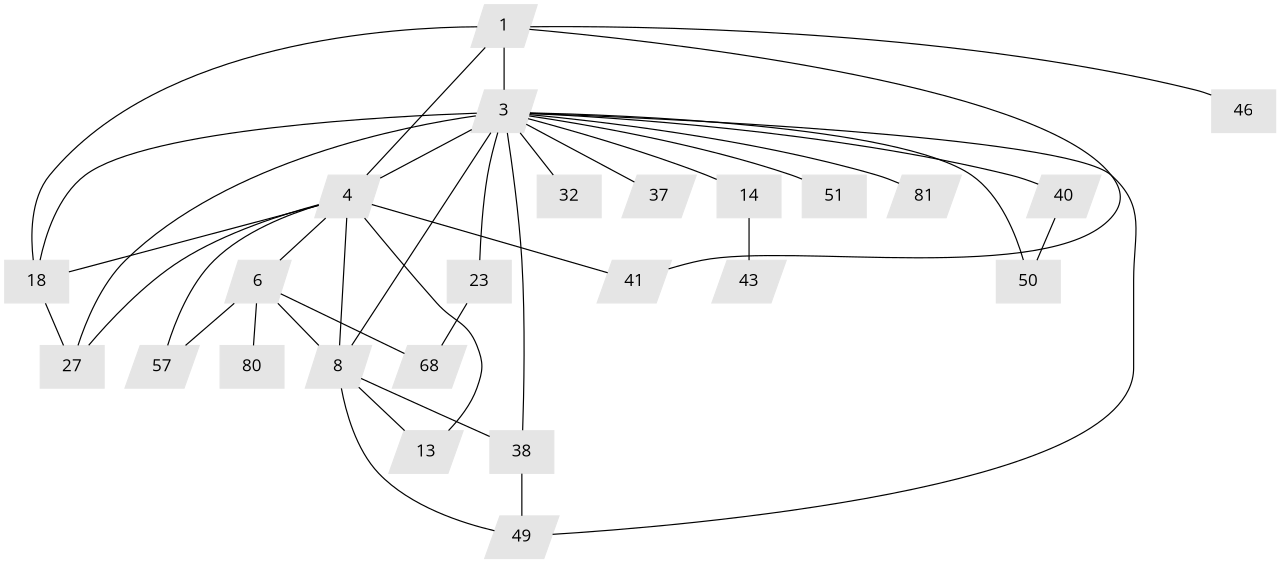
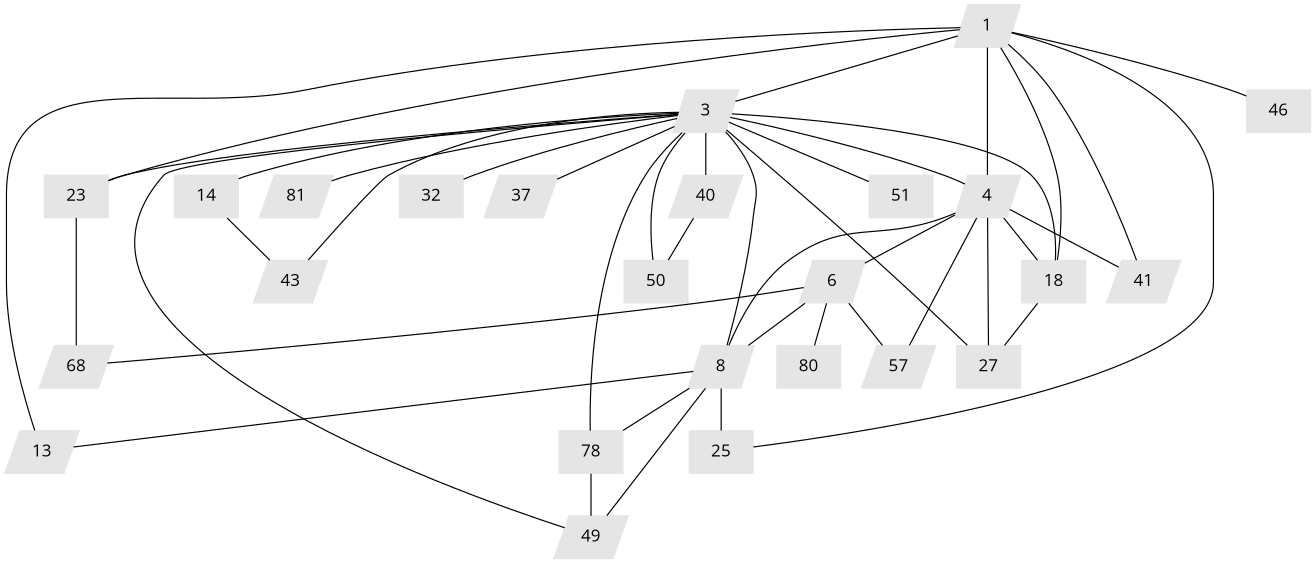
edge "1" -- "23": added
edge "3" -- "43": added
edge "4" -- "13": now "1" -- "13"
node "38": label "38" -> "78"
node "25": added
